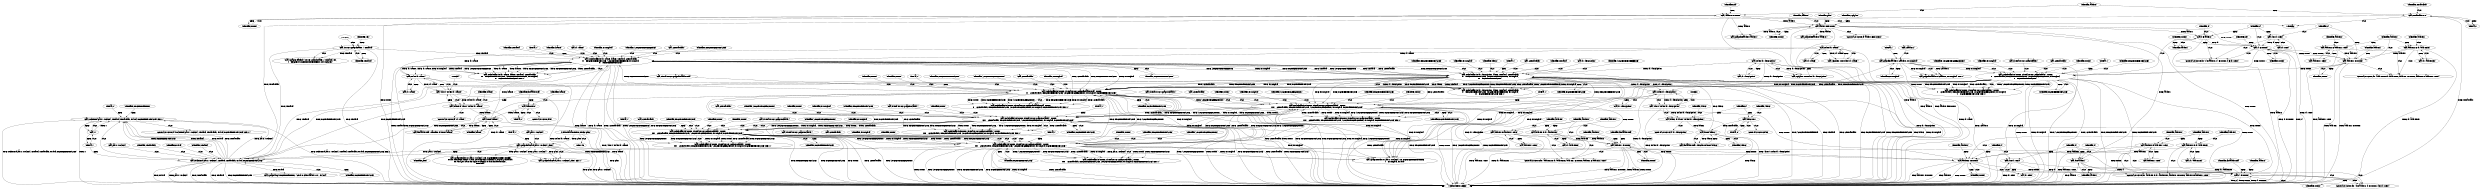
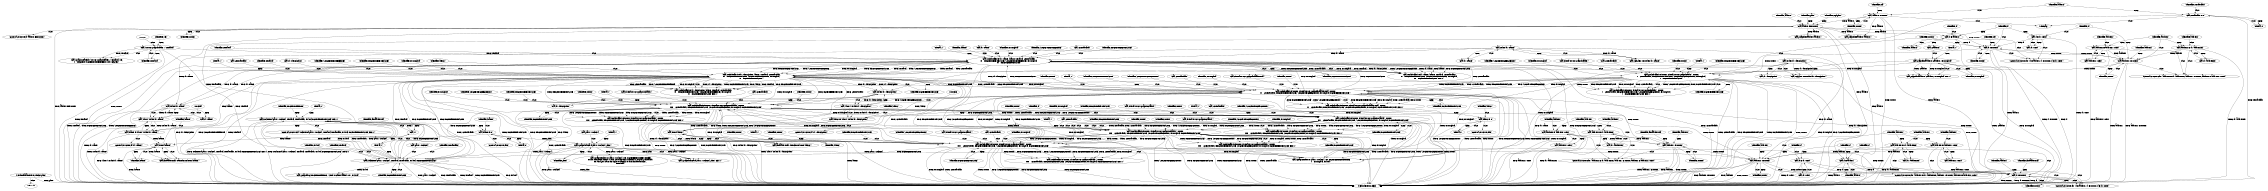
edge "(MethodParameterIn,uint32 plen)" -> "(Call,rpcapd_discard(pars->sockctrl, plen))": now "(Call,lname = 0)" -> "(Call,rpcapd_discard(pars->sockctrl, plen))"
